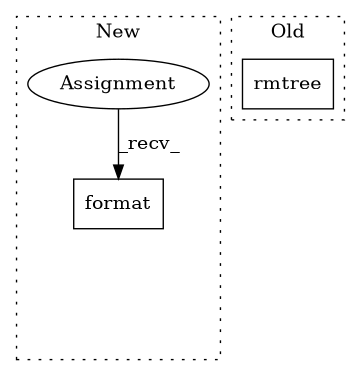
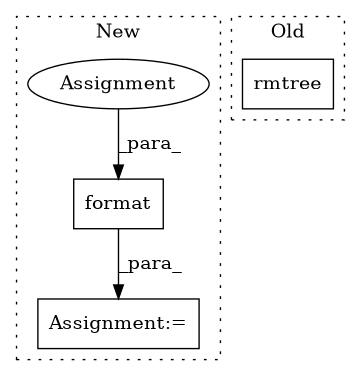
edge "Assignment" -> "format": label "_recv_" -> "_para_"
node "Assignment:=": added
